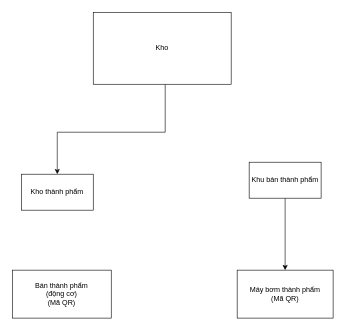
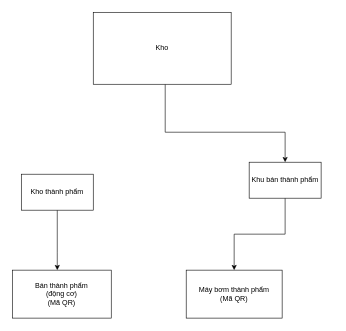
edge "Kho" -> "Kho thành phẩm": removed
edge "Kho" -> "Khu bán thành phẩm": added
edge "Kho thành phẩm" -> "Bán thành phẩm (động cơ) (Mã QR)": added
node "Máy bơm thành phẩm (Mã QR)": moved (285, 294) -> (234, 294)
